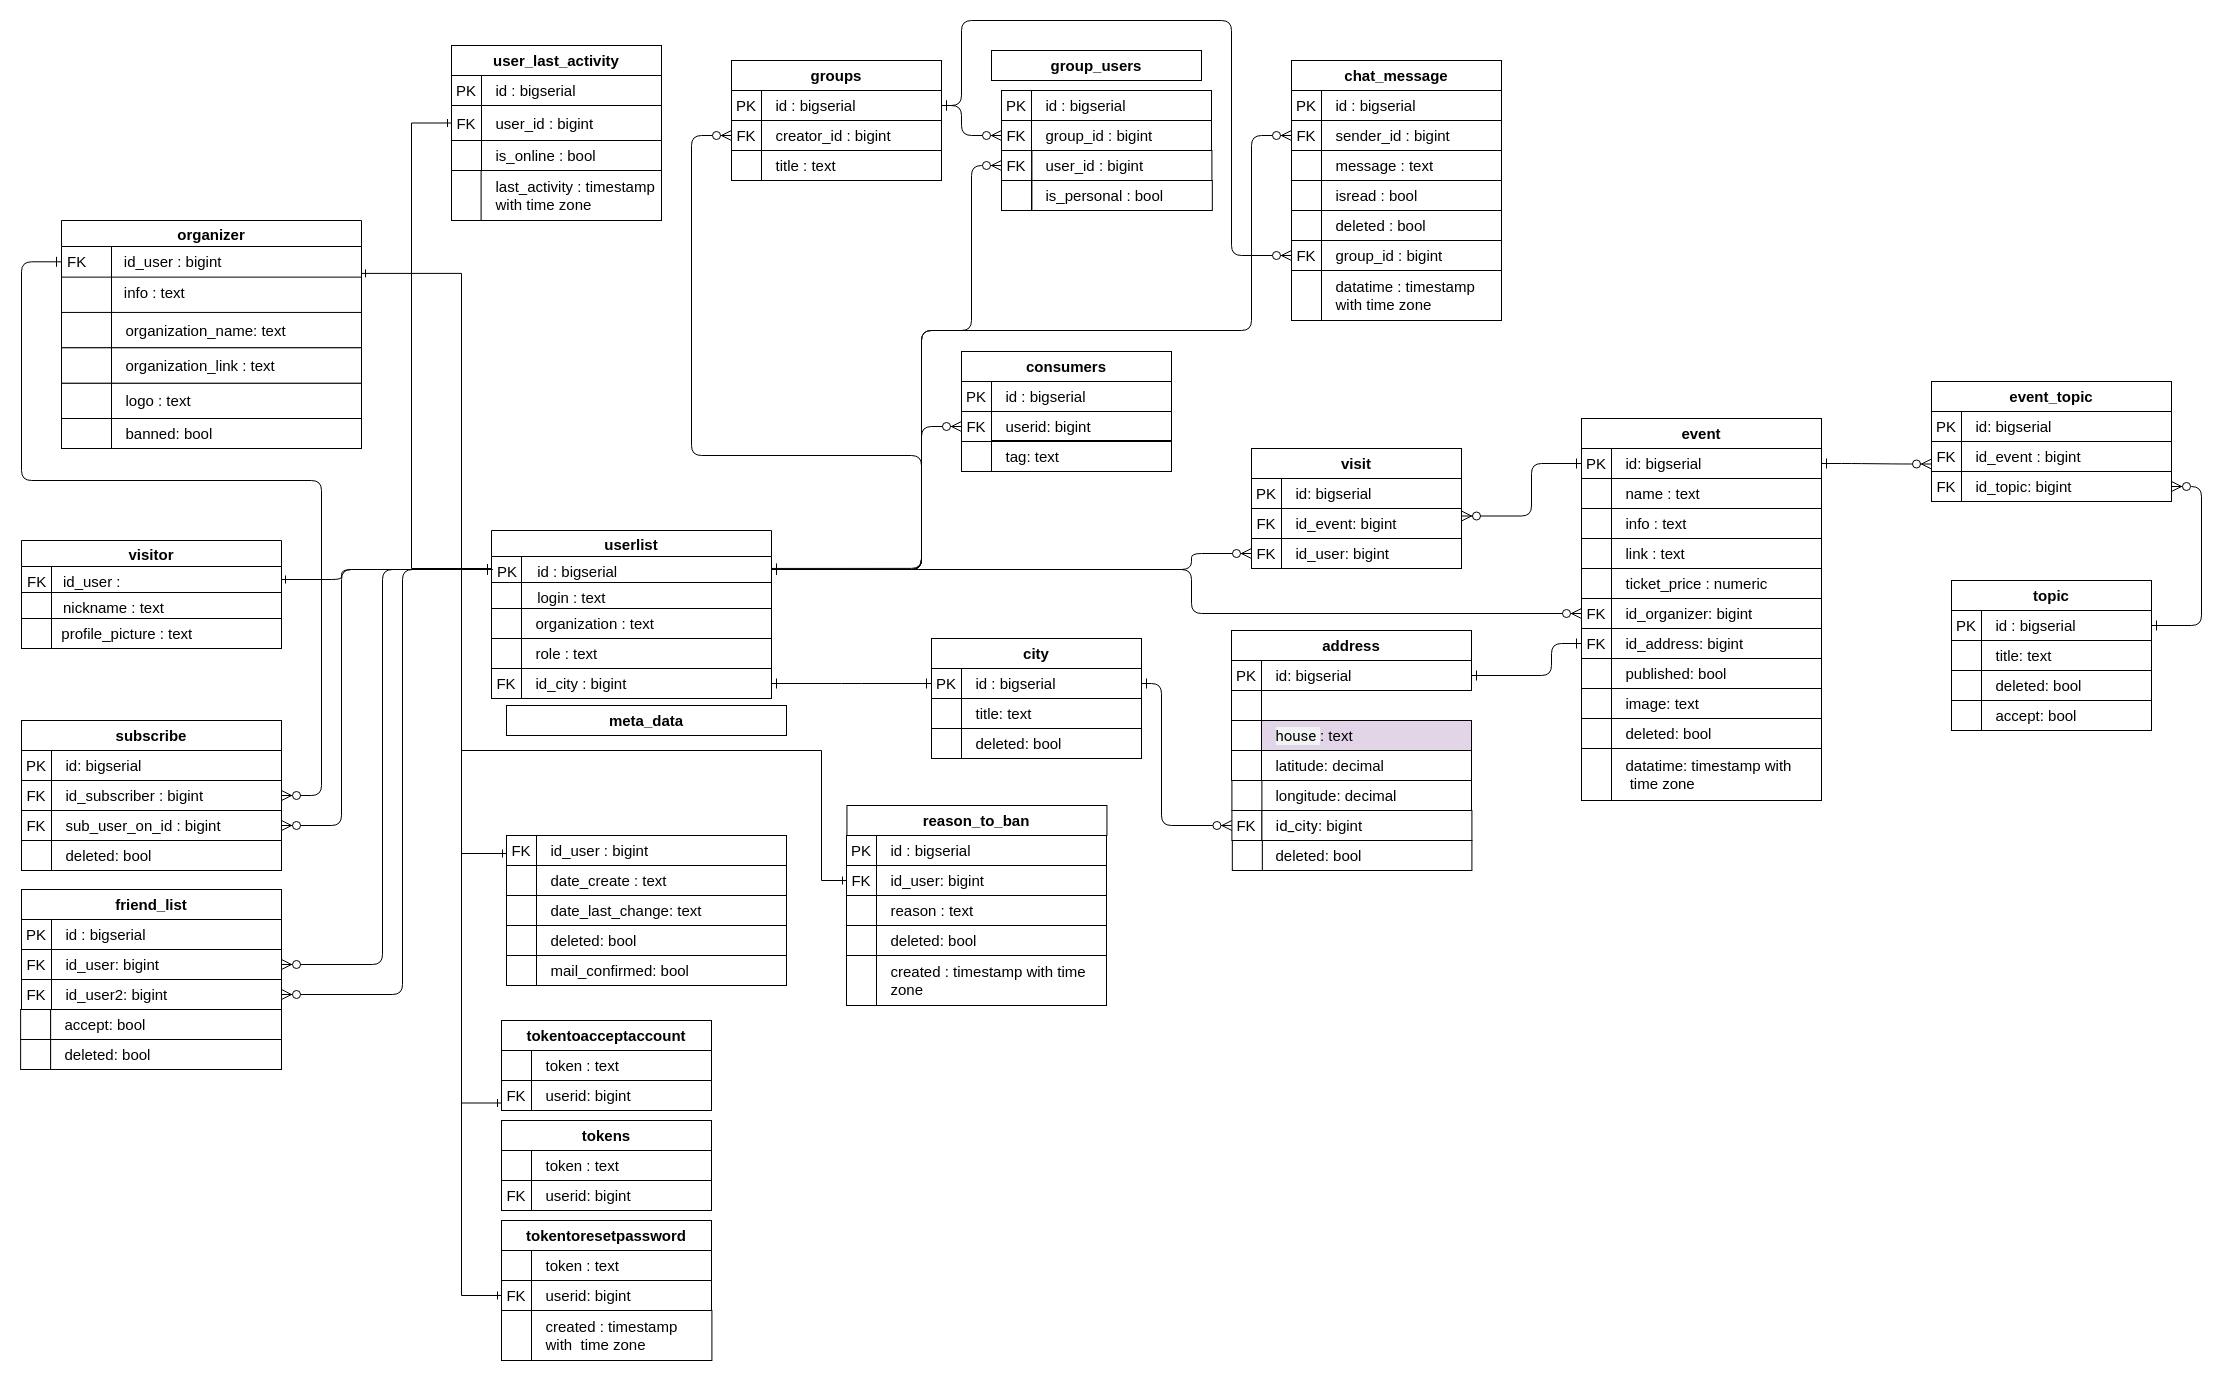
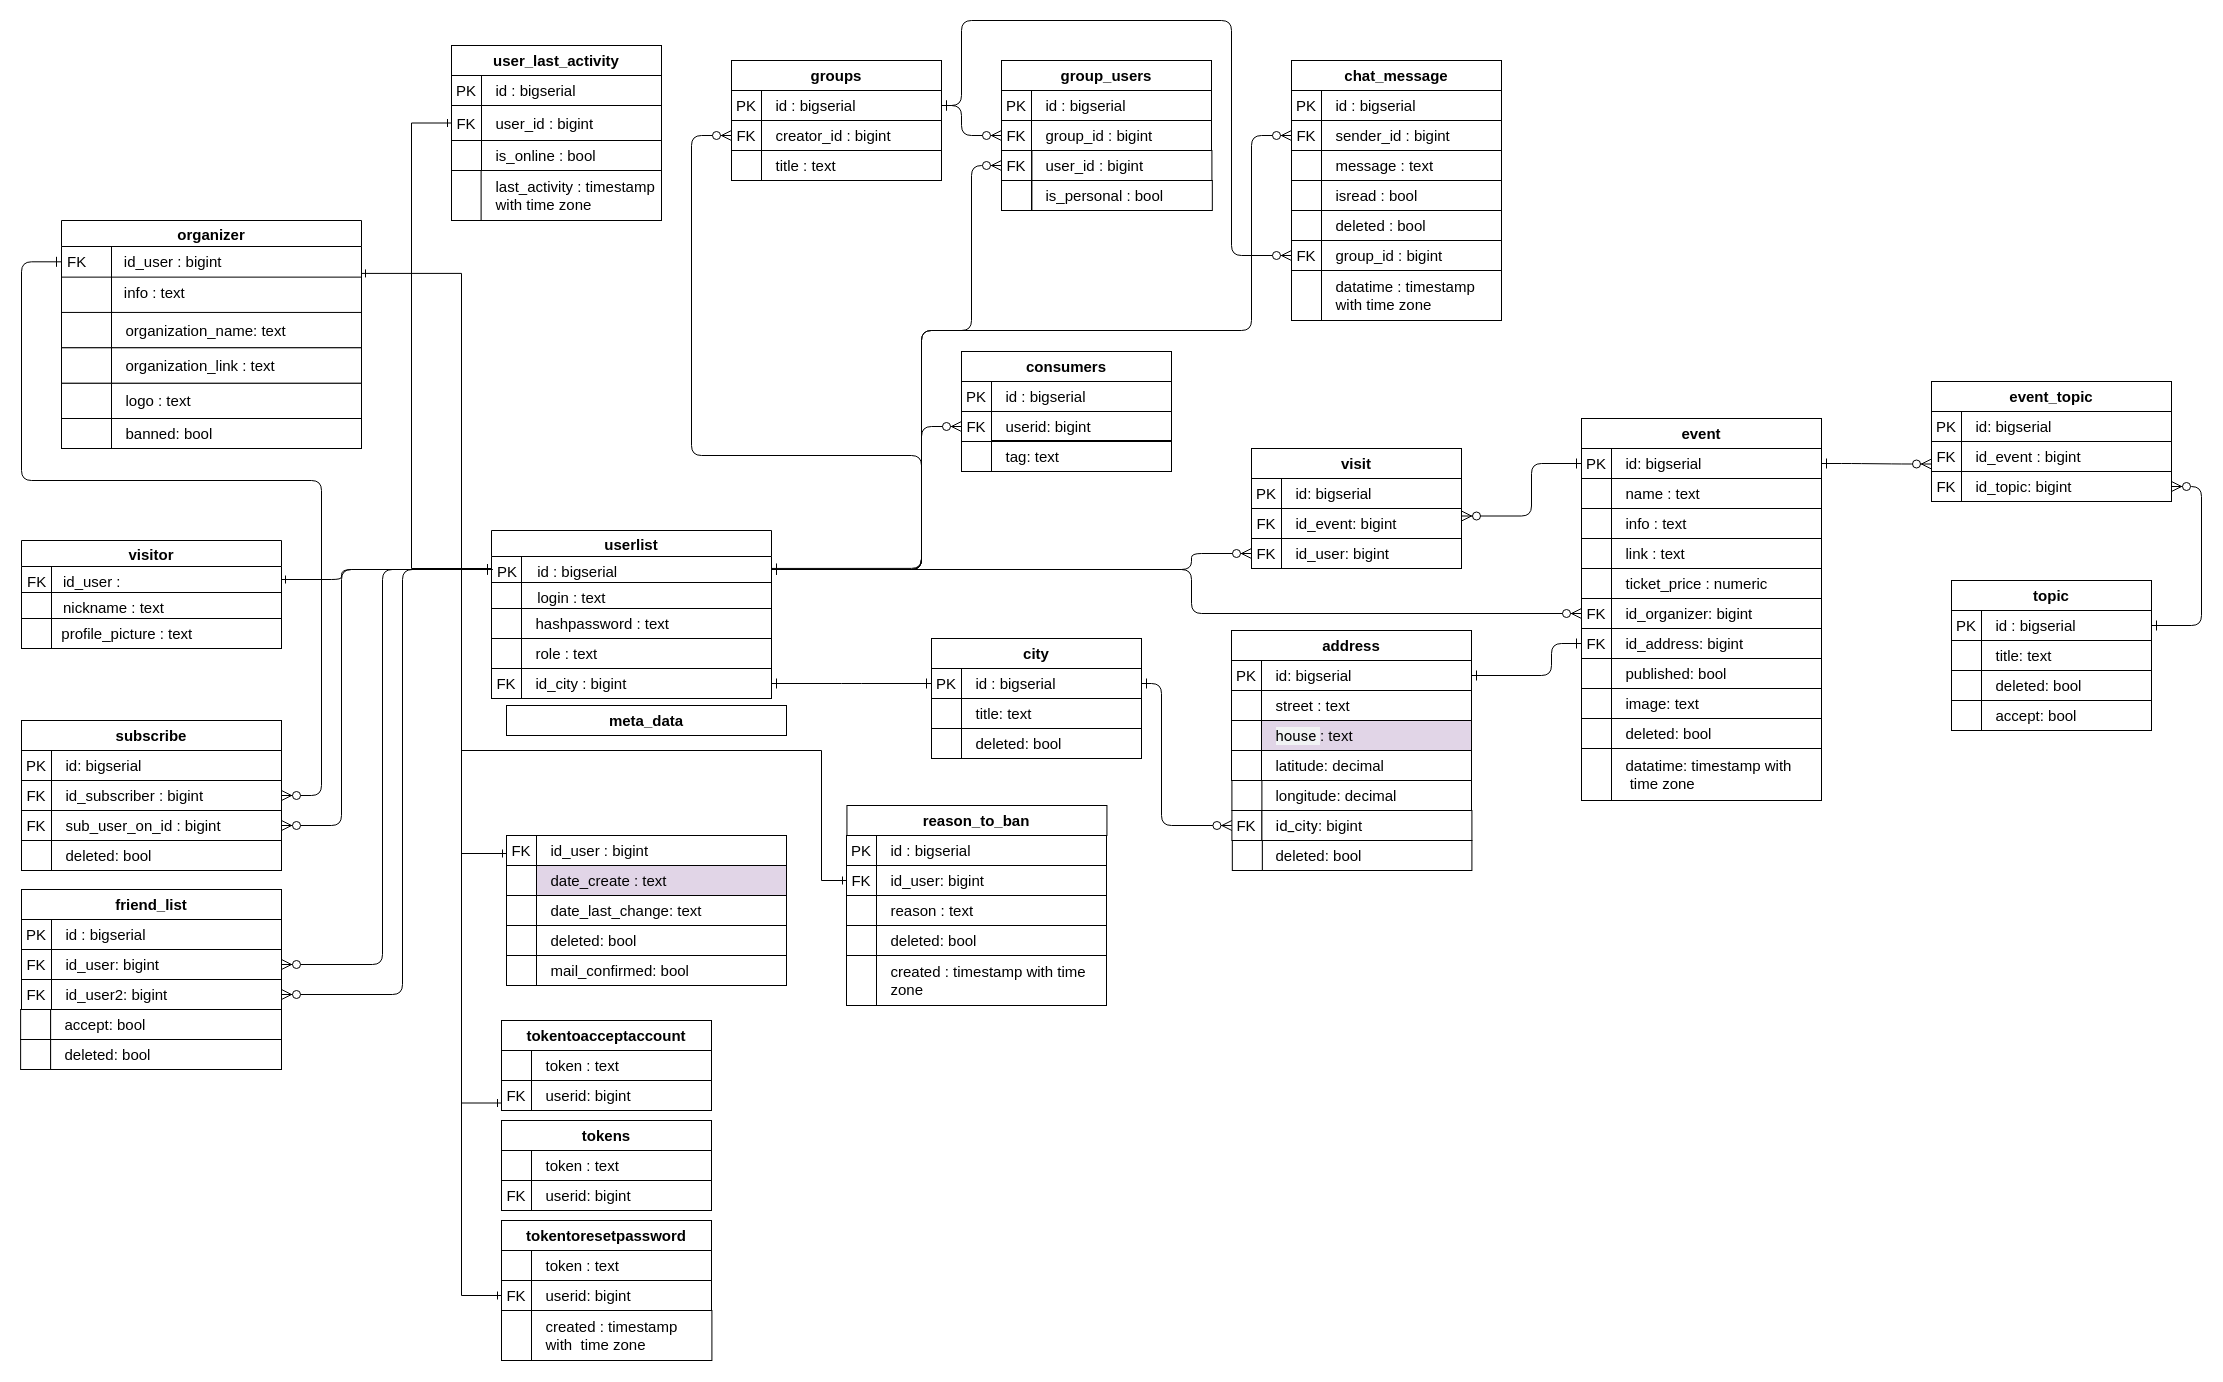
node "group_users": moved (1097, 66) -> (1107, 76)
node "organization : text": label "organization : text" -> "hashpassword : text"
node "street : text": added
node "date_create : text": fillcolor #ffffff -> #e1d5e7
